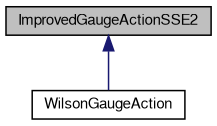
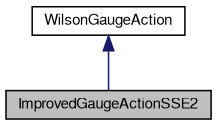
edge "WilsonGaugeAction" -> "ImprovedGaugeActionSSE2": reversed
